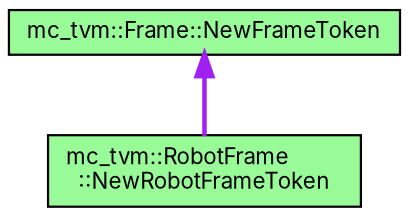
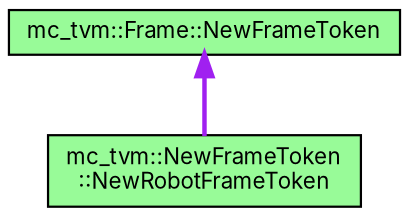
node "mc_tvm::RobotFrame ::NewRobotFrameToken": label "mc_tvm::RobotFrame ::NewRobotFrameToken" -> "mc_tvm::NewFrameToken ::NewRobotFrameToken"
